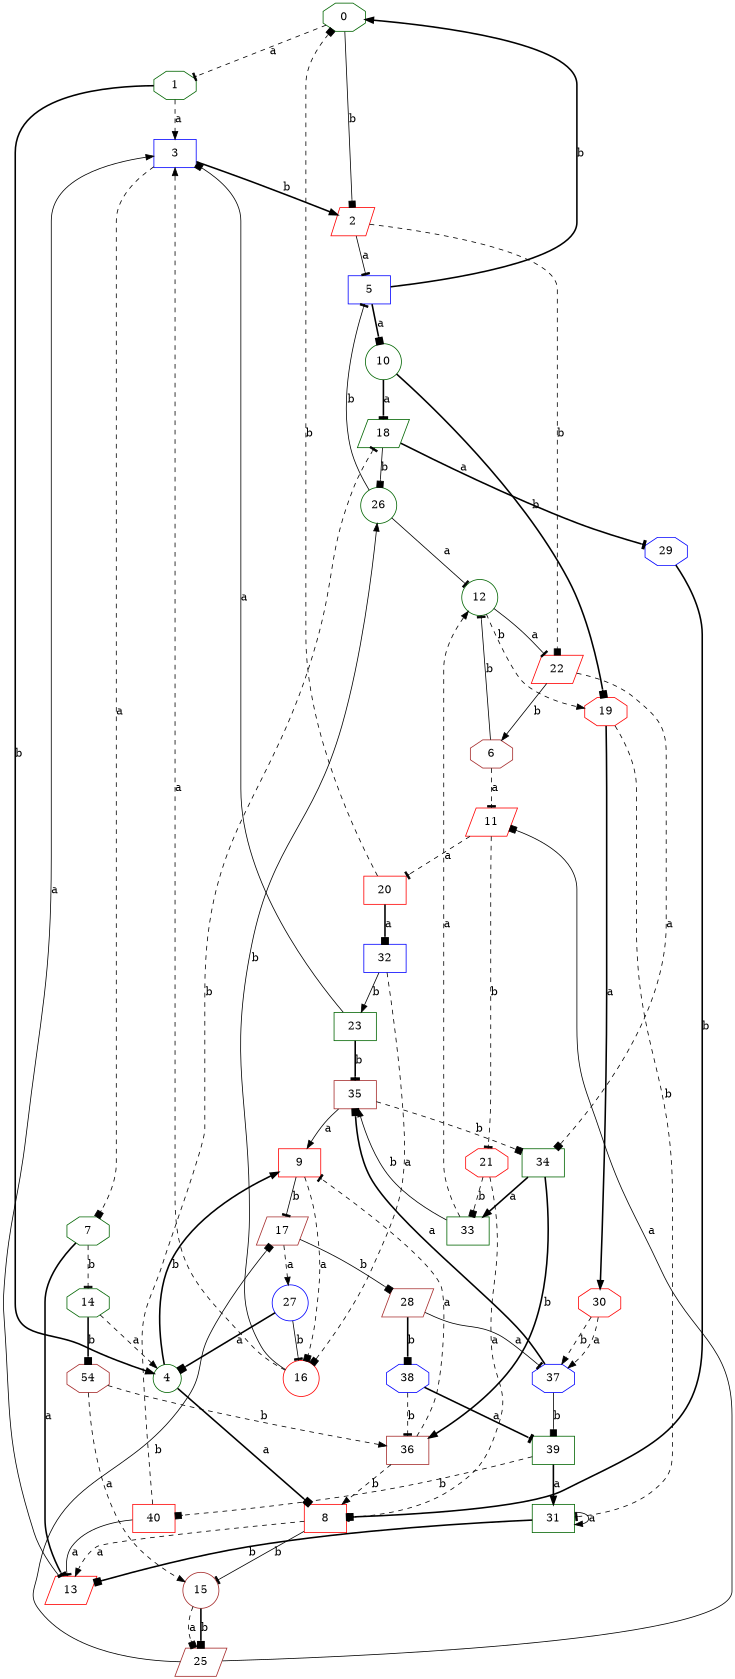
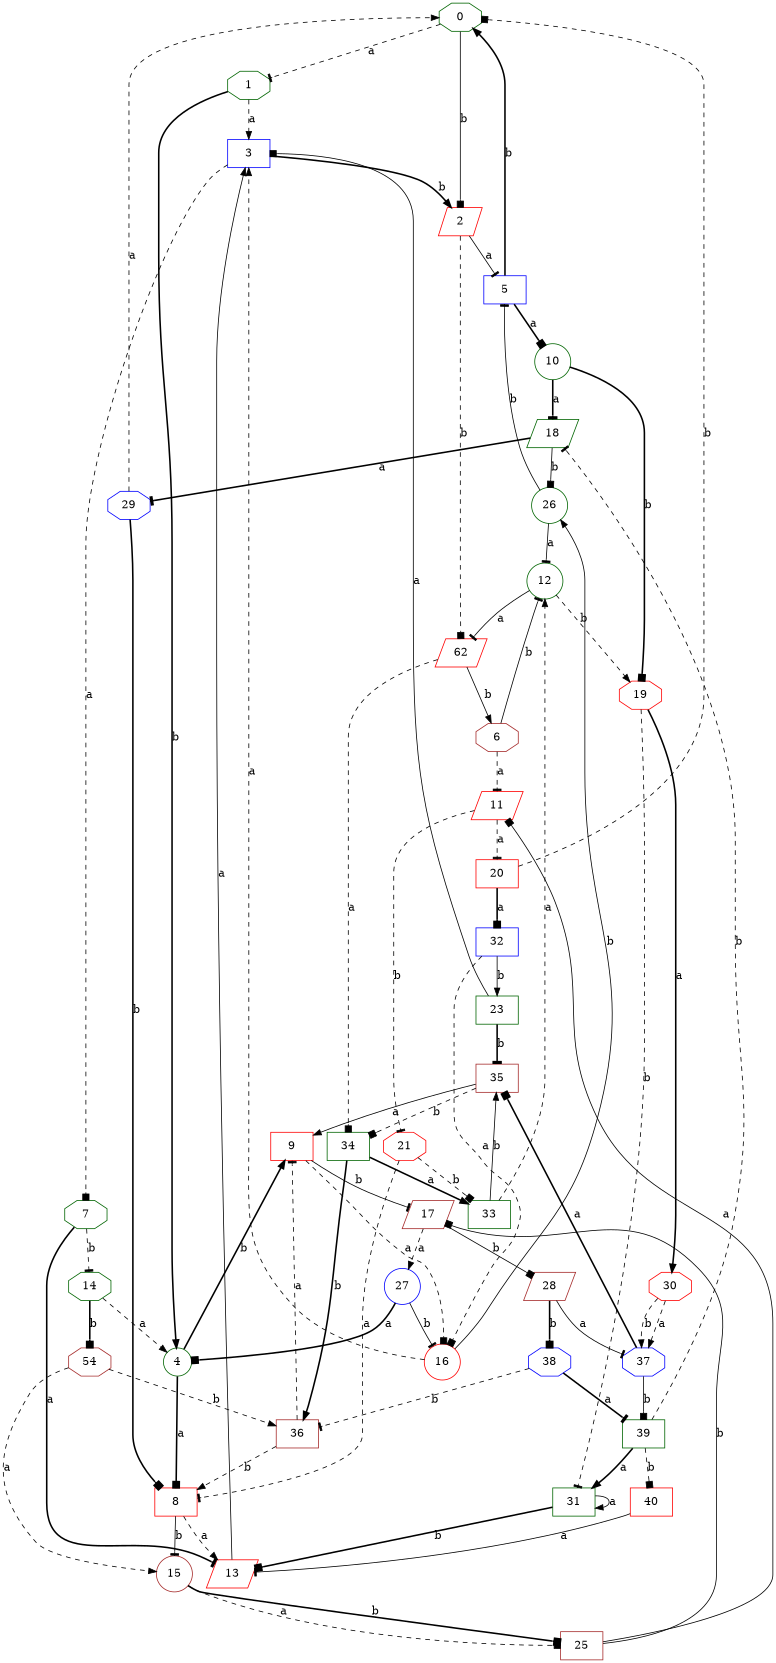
edge "29" -> "0": added, label "a"
node "22": label "22" -> "62"
edge "40" -> "18": now "39" -> "18"
node "25": shape parallelogram -> box
